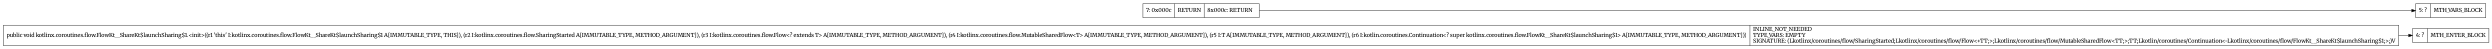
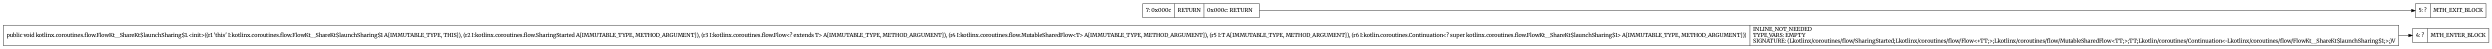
node "7: 0x000c": text "8x000c: RETURN" -> "0x000c: RETURN"
node "5: ?": text "MTH_VARS_BLOCK" -> "MTH_EXIT_BLOCK"
